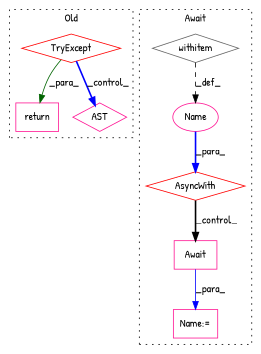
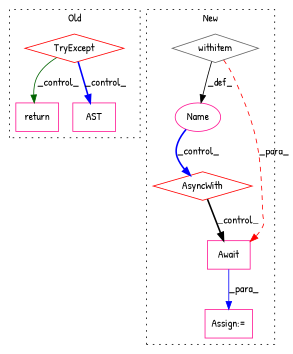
cluster "Await": label "Await" -> "New"
edge "withitem" -> "Name": style dashed -> solid
edge "TryExcept" -> "return": label "_para_" -> "_control_"
node "AST": shape diamond -> box
edge "withitem" -> "Await": added, label "_para_"
edge "Name" -> "AsyncWith": label "_para_" -> "_control_"
node "Name:=": label "Name:=" -> "Assign:="
